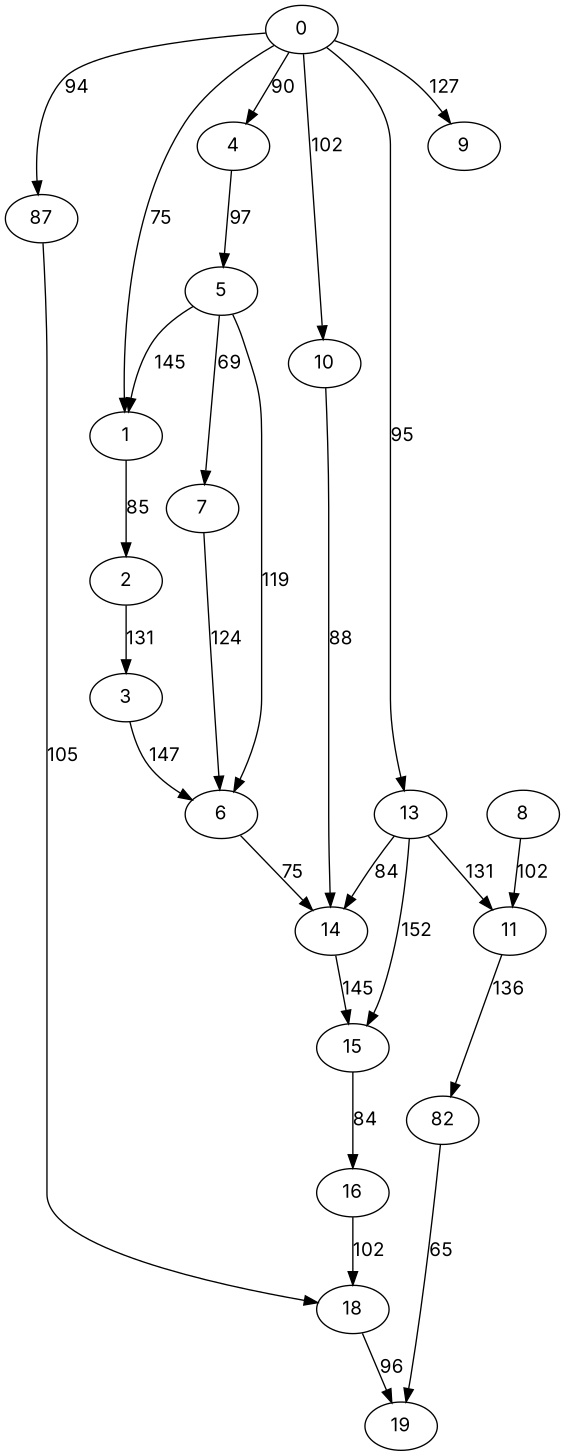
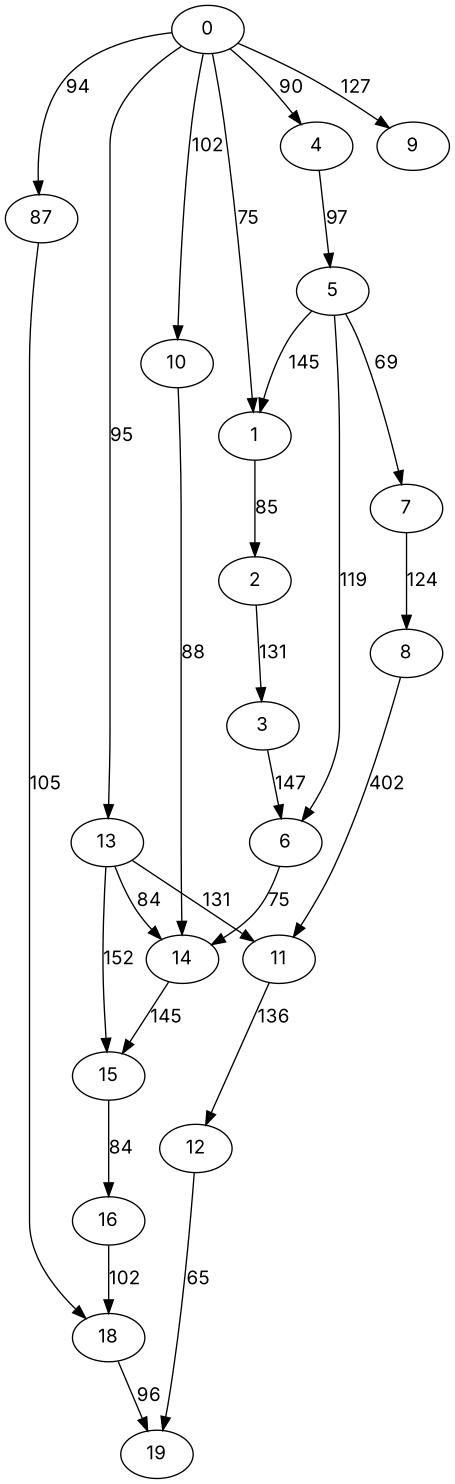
edge "7" -> "6": now "7" -> "8"
edge "8" -> "11": label "102" -> "402"
node "82": label "82" -> "12"
